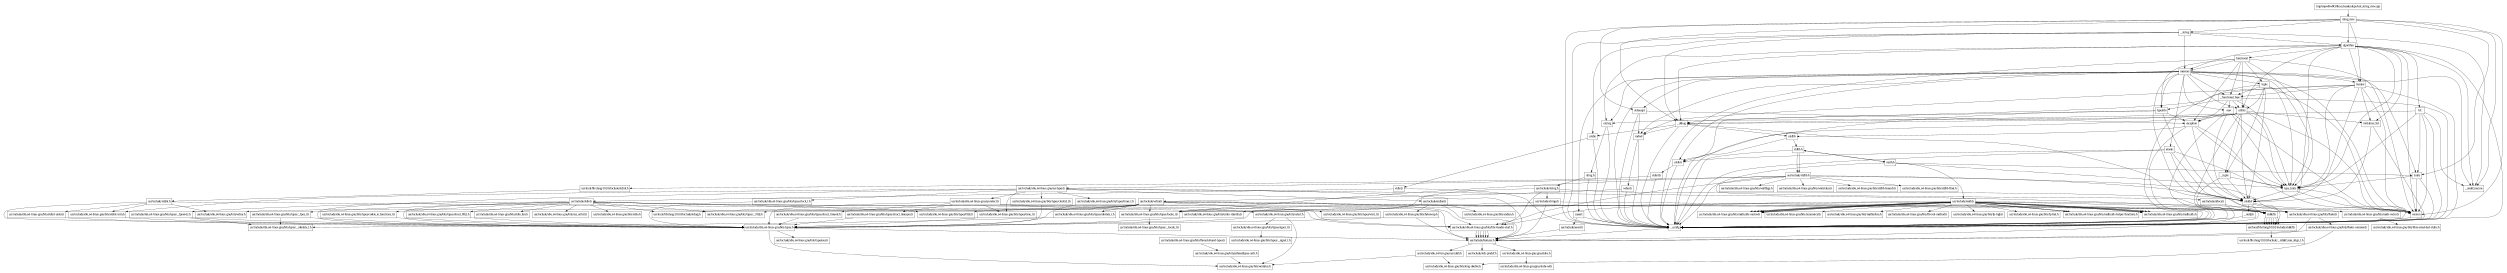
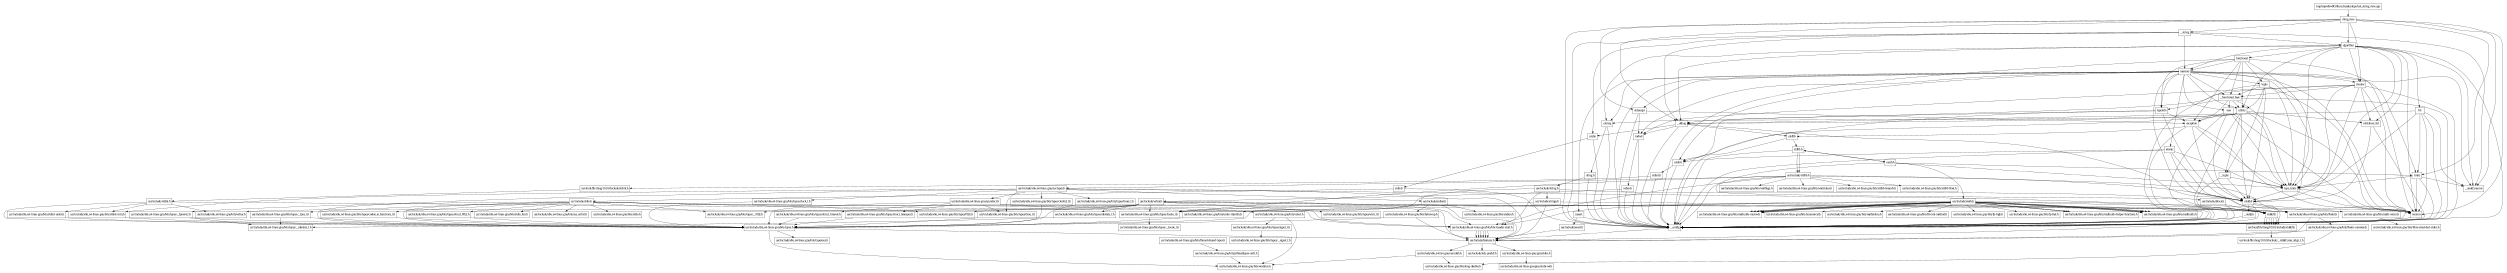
edge "limits" -> "__undef_macros": added
node "usr/local/lib/clang/10.0.0/include/stdarg.h": removed
